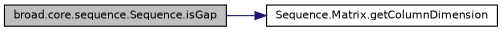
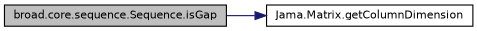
node "Sequence.Matrix.getColumnDimension": label "Sequence.Matrix.getColumnDimension" -> "Jama.Matrix.getColumnDimension"
